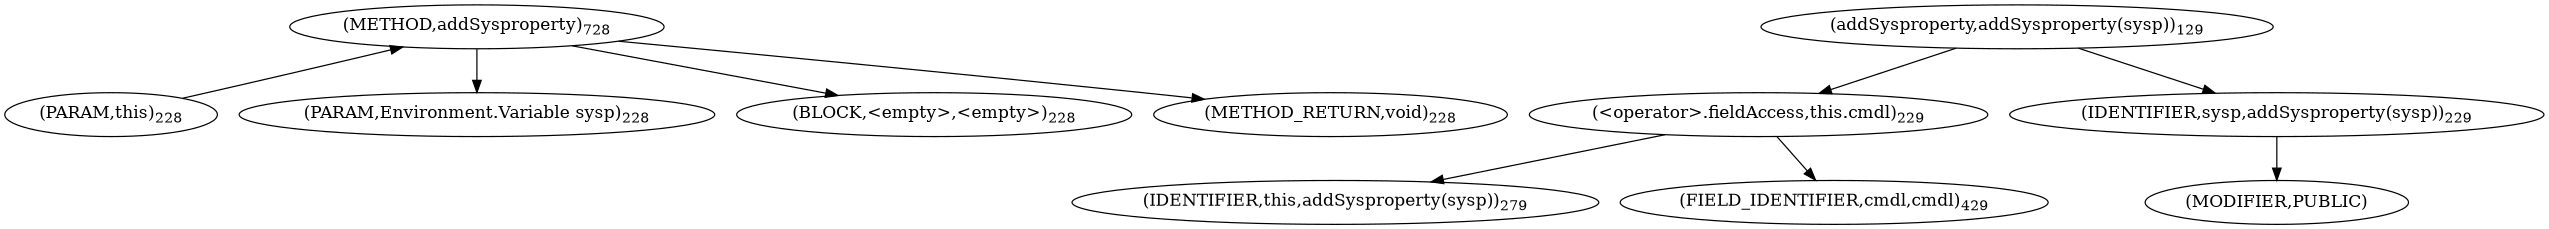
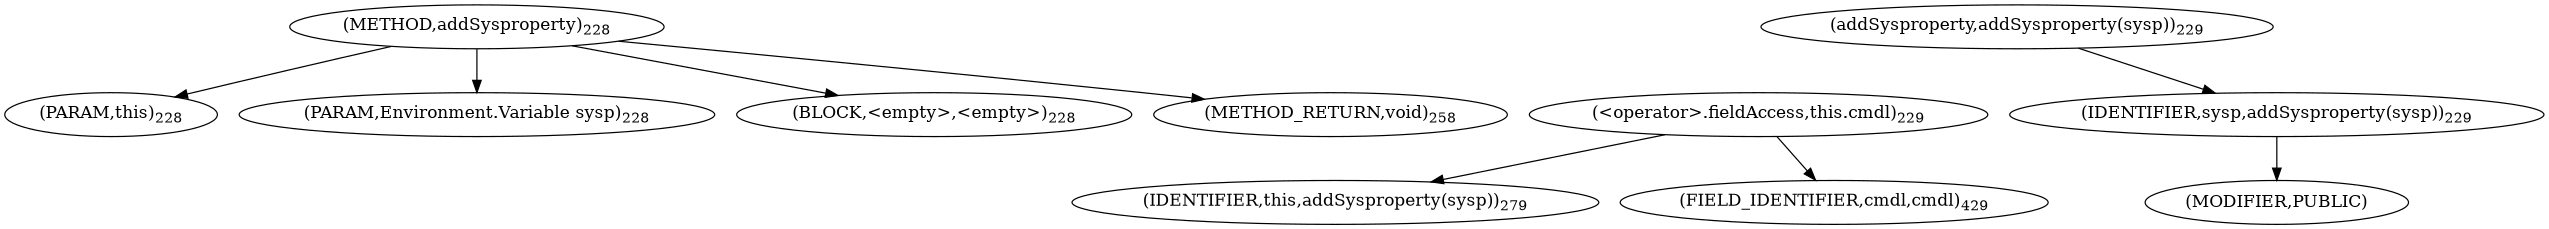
node "(METHOD,addSysproperty)": text "728" -> "228"
node "(addSysproperty,addSysproperty(sysp))": text "129" -> "229"
edge "(addSysproperty,addSysproperty(sysp))" -> "(<operator>.fieldAccess,this.cmdl)": removed
edge "(PARAM,this)" -> "(METHOD,addSysproperty)": reversed
node "(METHOD_RETURN,void)": text "228" -> "258"
